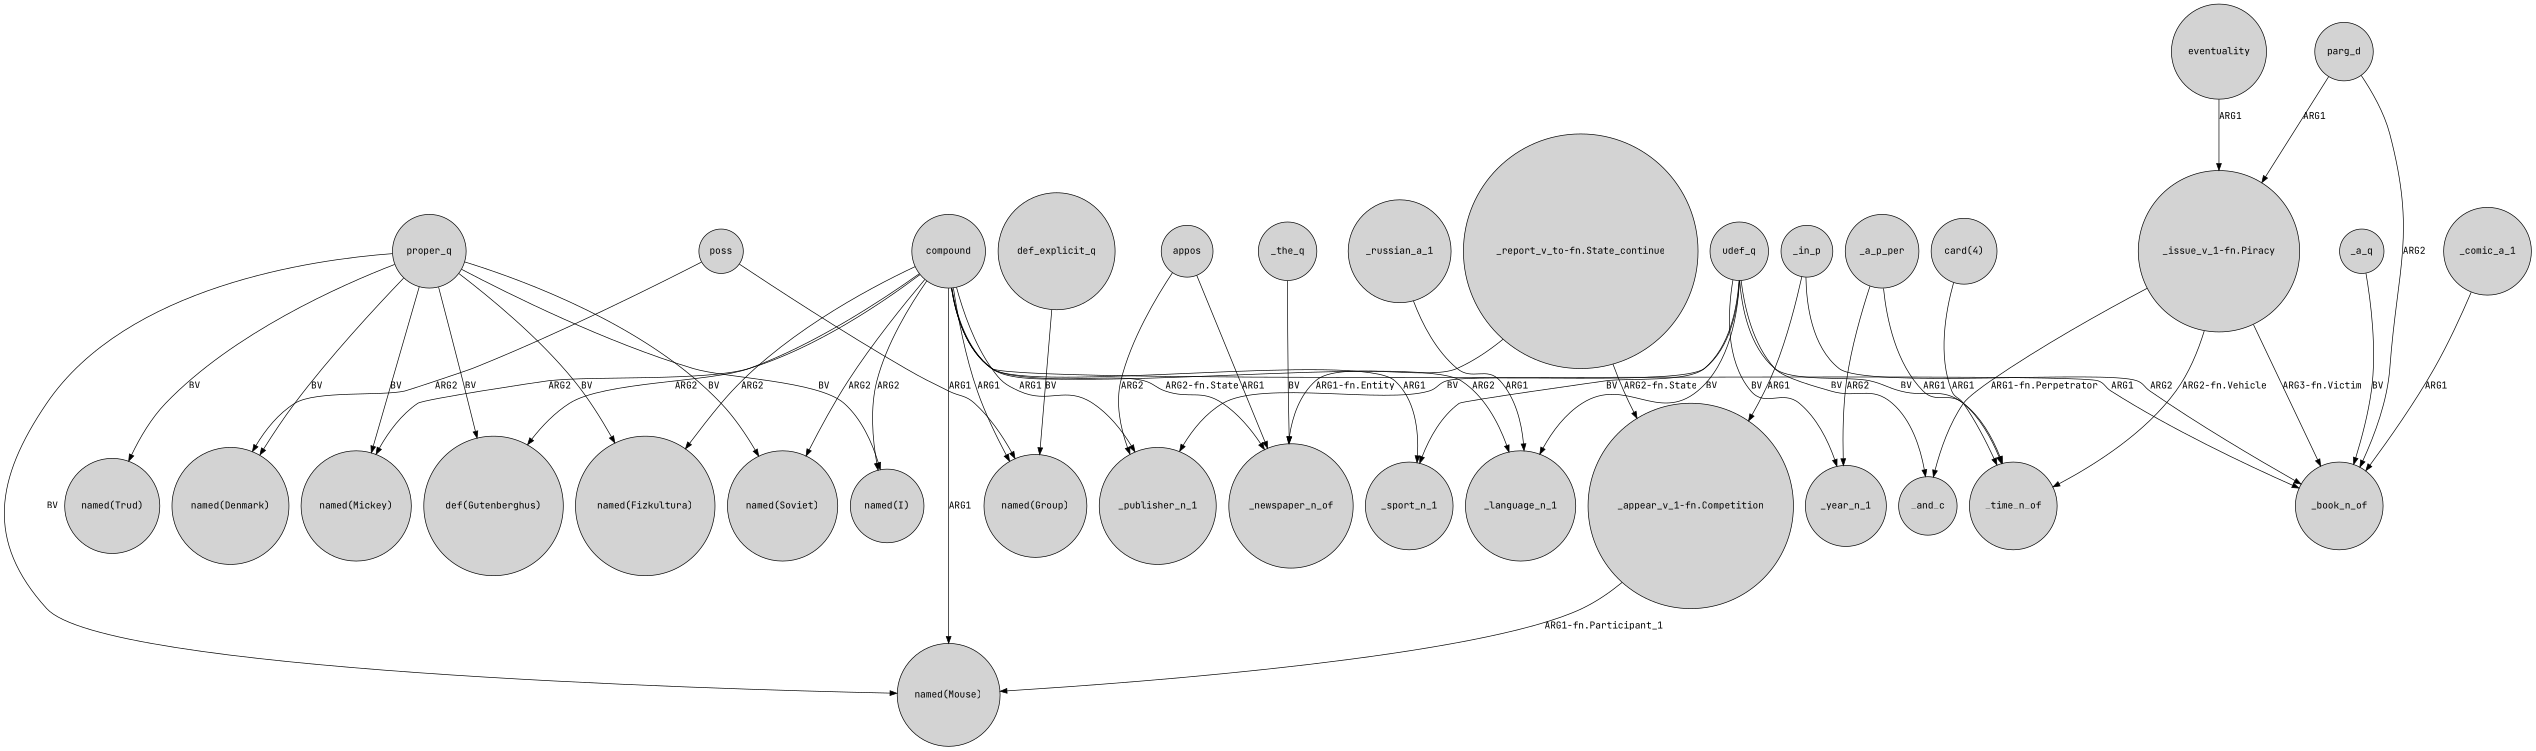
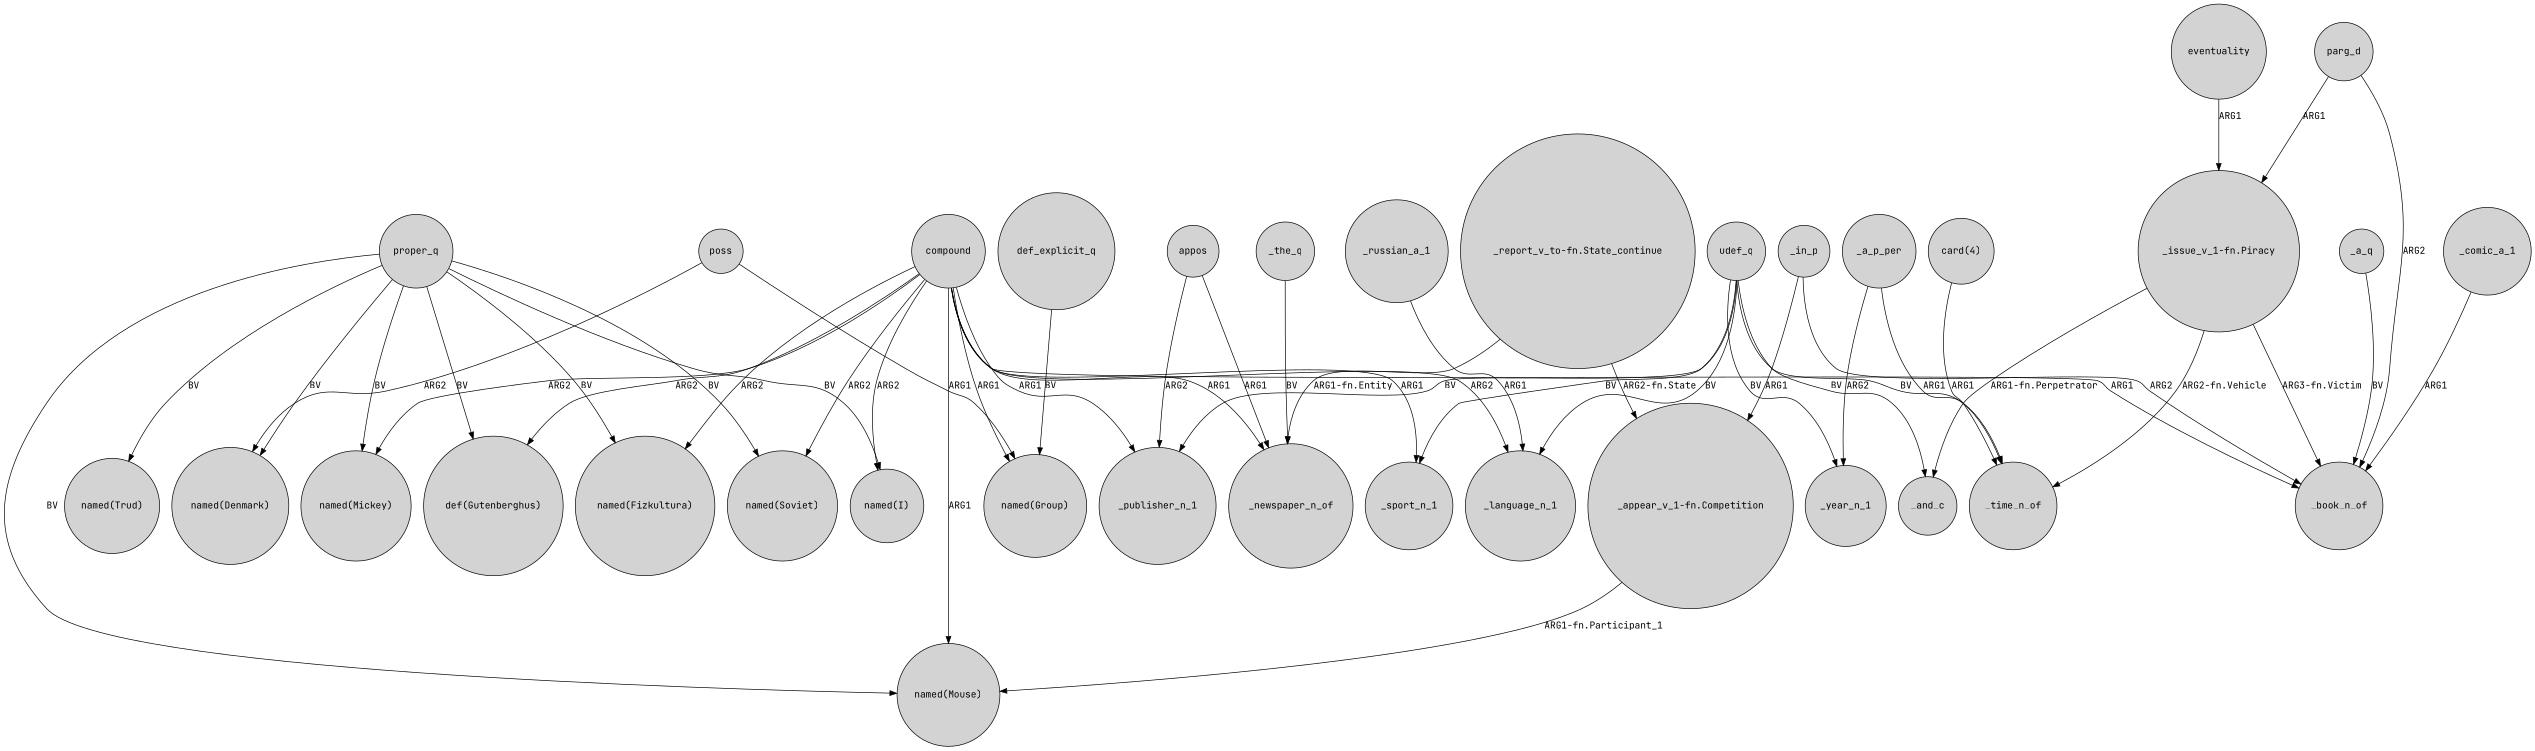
edge "compound" -> "_newspaper_n_of": label "ARG2-fn.State" -> "ARG1"
